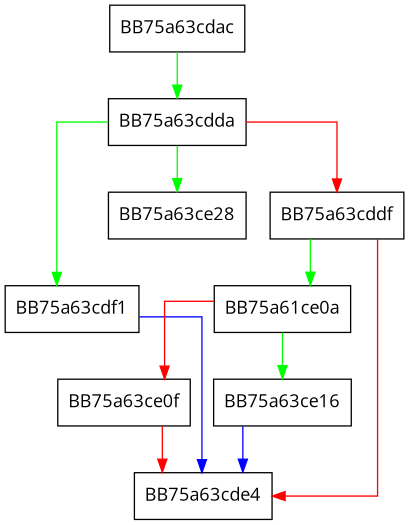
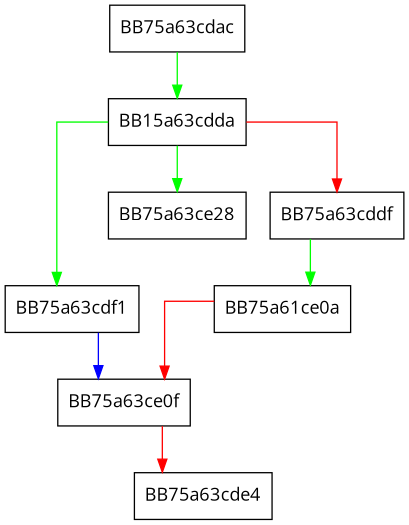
node "BB75a63cdda": label "BB75a63cdda" -> "BB15a63cdda"
edge "BB75a63cdf1" -> "BB75a63cde4": now "BB75a63cdf1" -> "BB75a63ce0f"
node "BB75a63ce16": removed
edge "BB75a63cddf" -> "BB75a63cde4": removed
